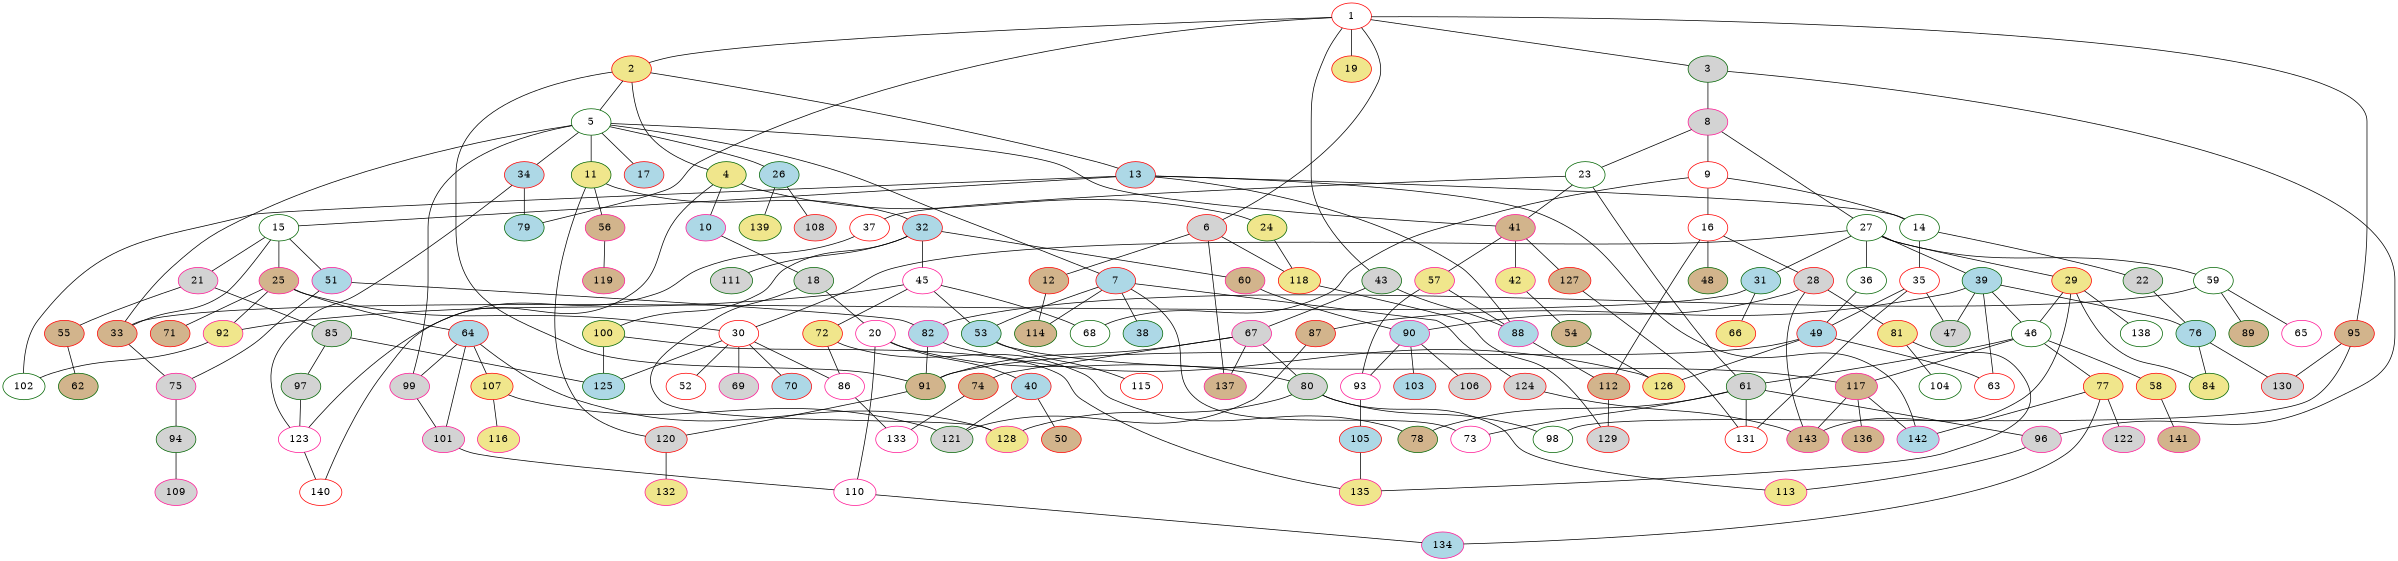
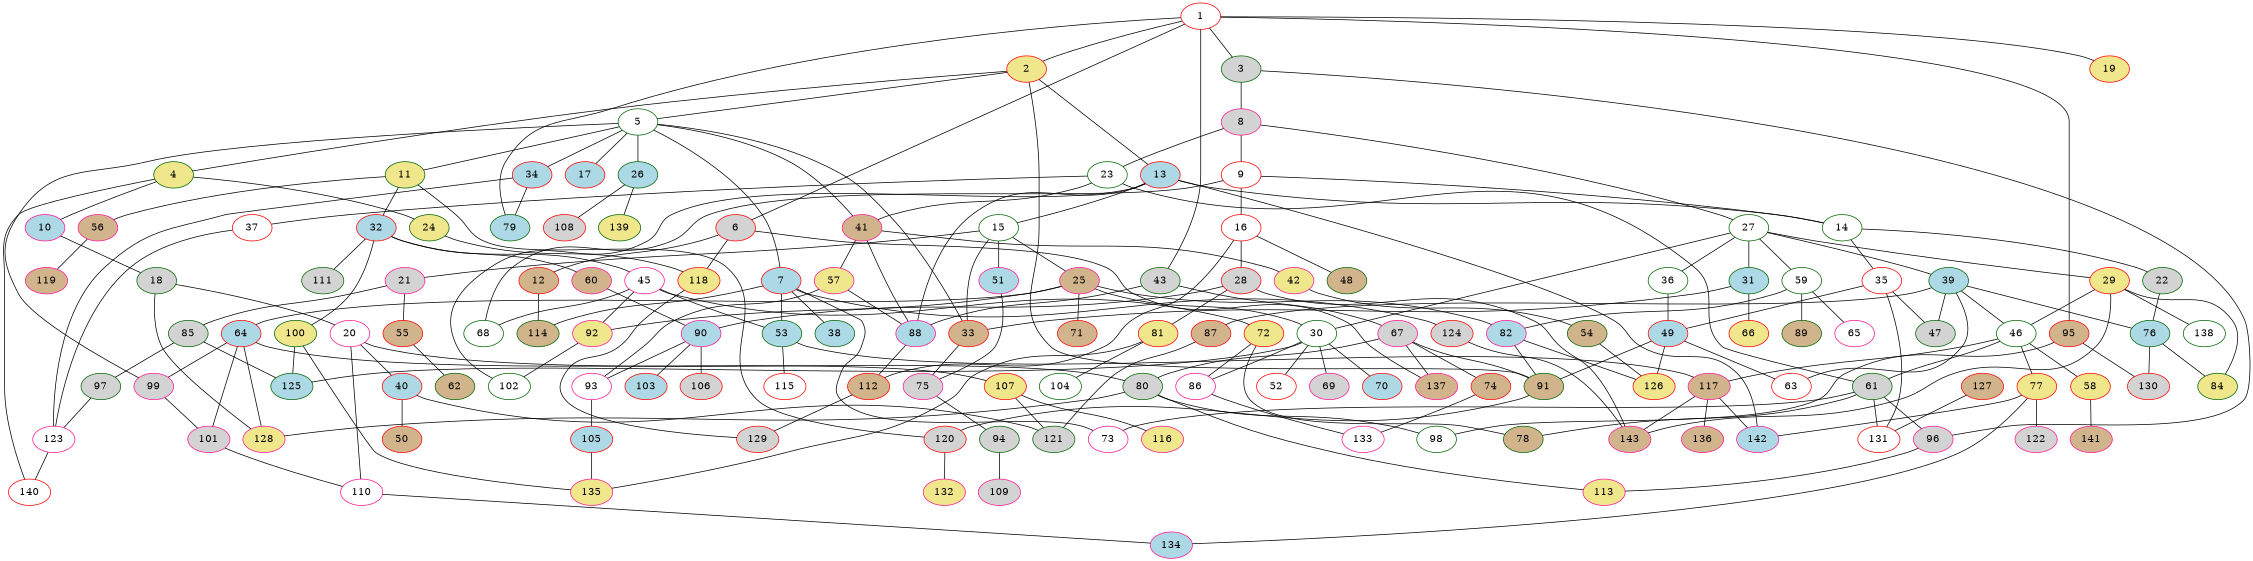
edge "41" -- "127": now "41" -- "88"
edge "51" -- "82": now "25" -- "82"
node "30": color red -> darkgreen
